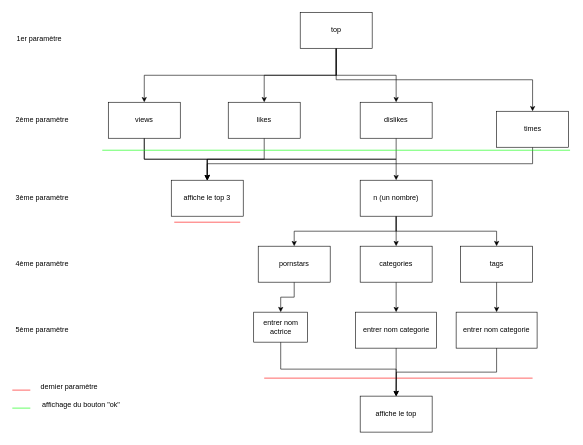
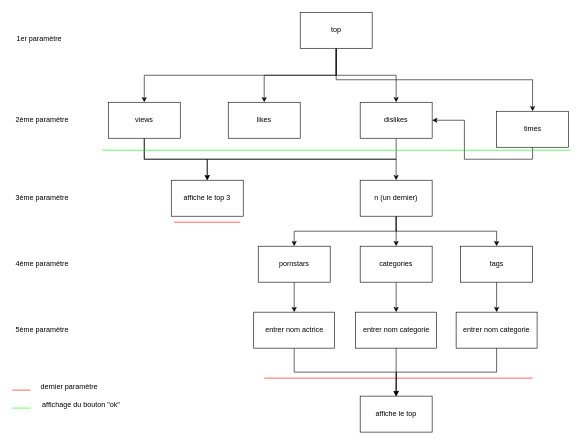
edge "likes" -> "affiche le top 3": removed
edge "times" -> "affiche le top 3": now "times" -> "dislikes"
node "n (un nombre)": label "n (un nombre)" -> "n (un dernier)"
node "entrer nom actrice": size 54x30 -> 81x36
